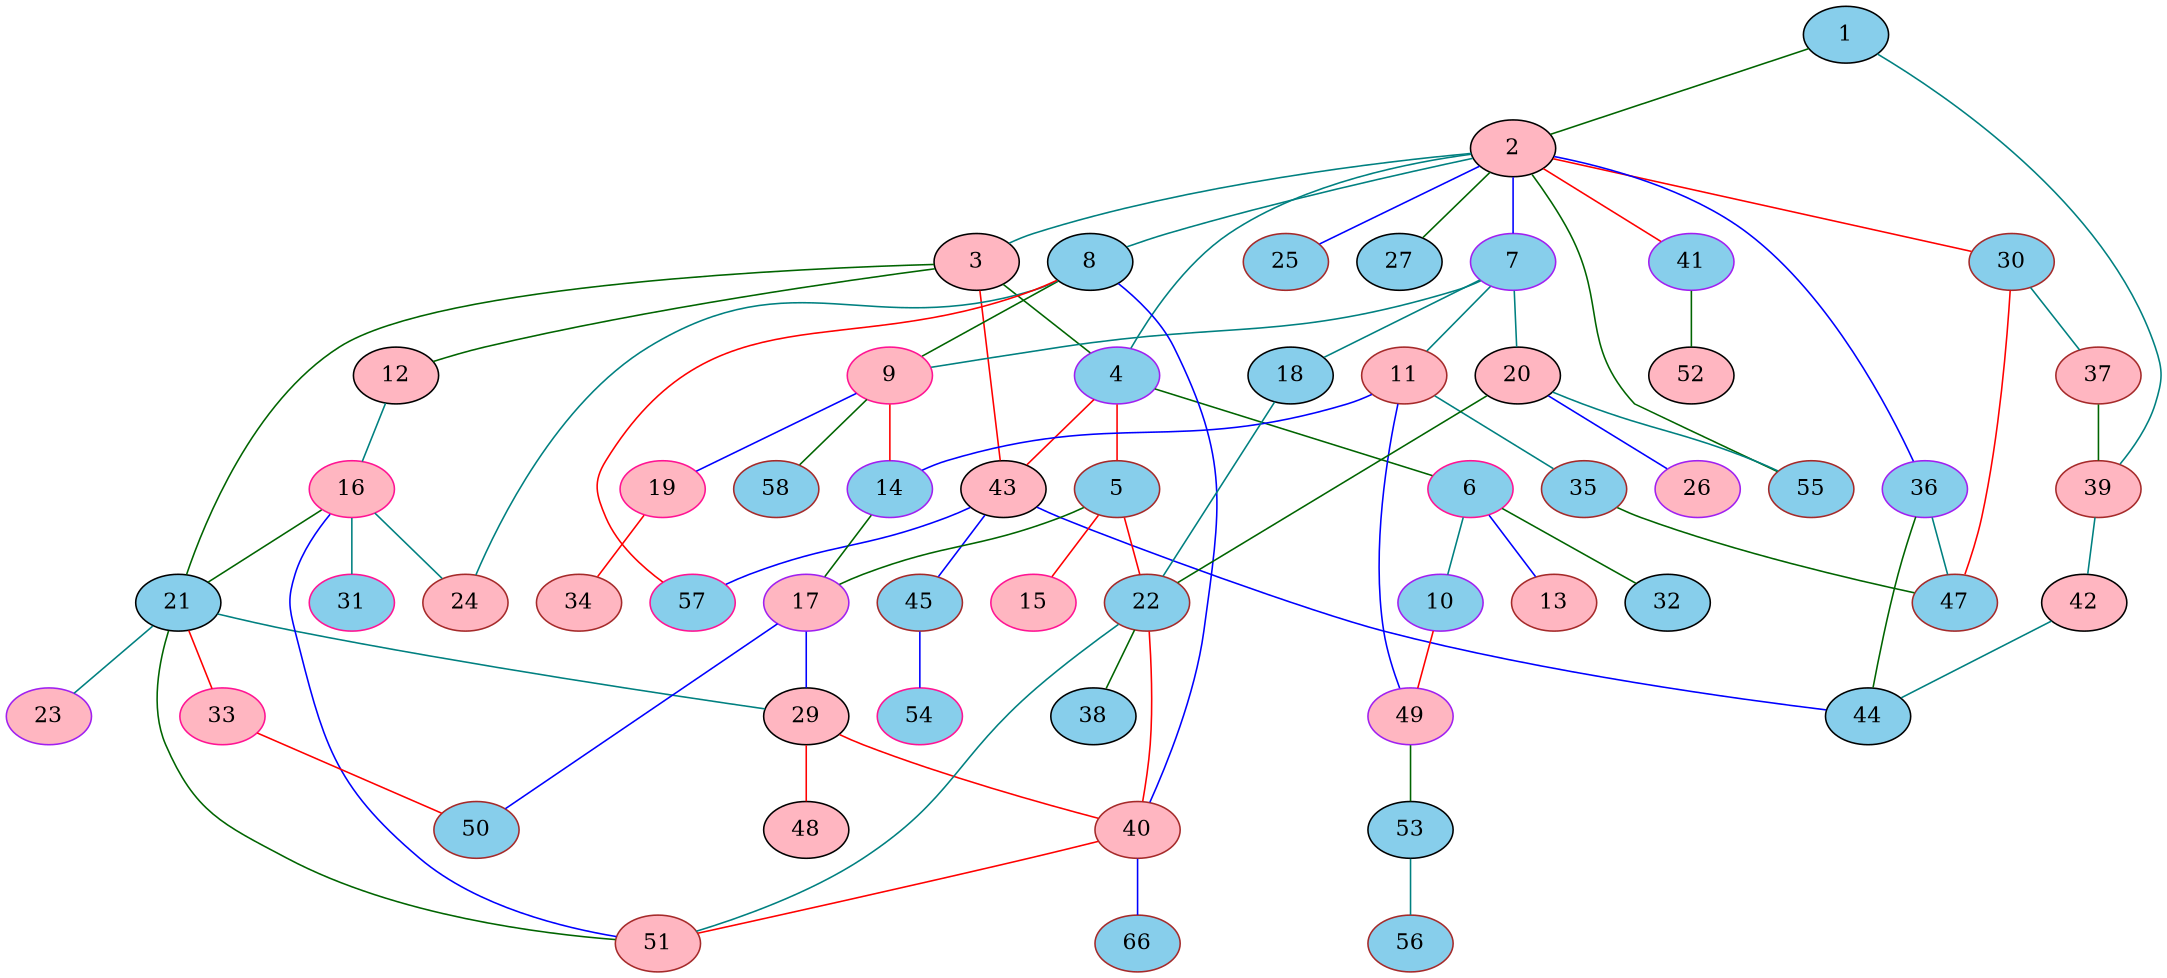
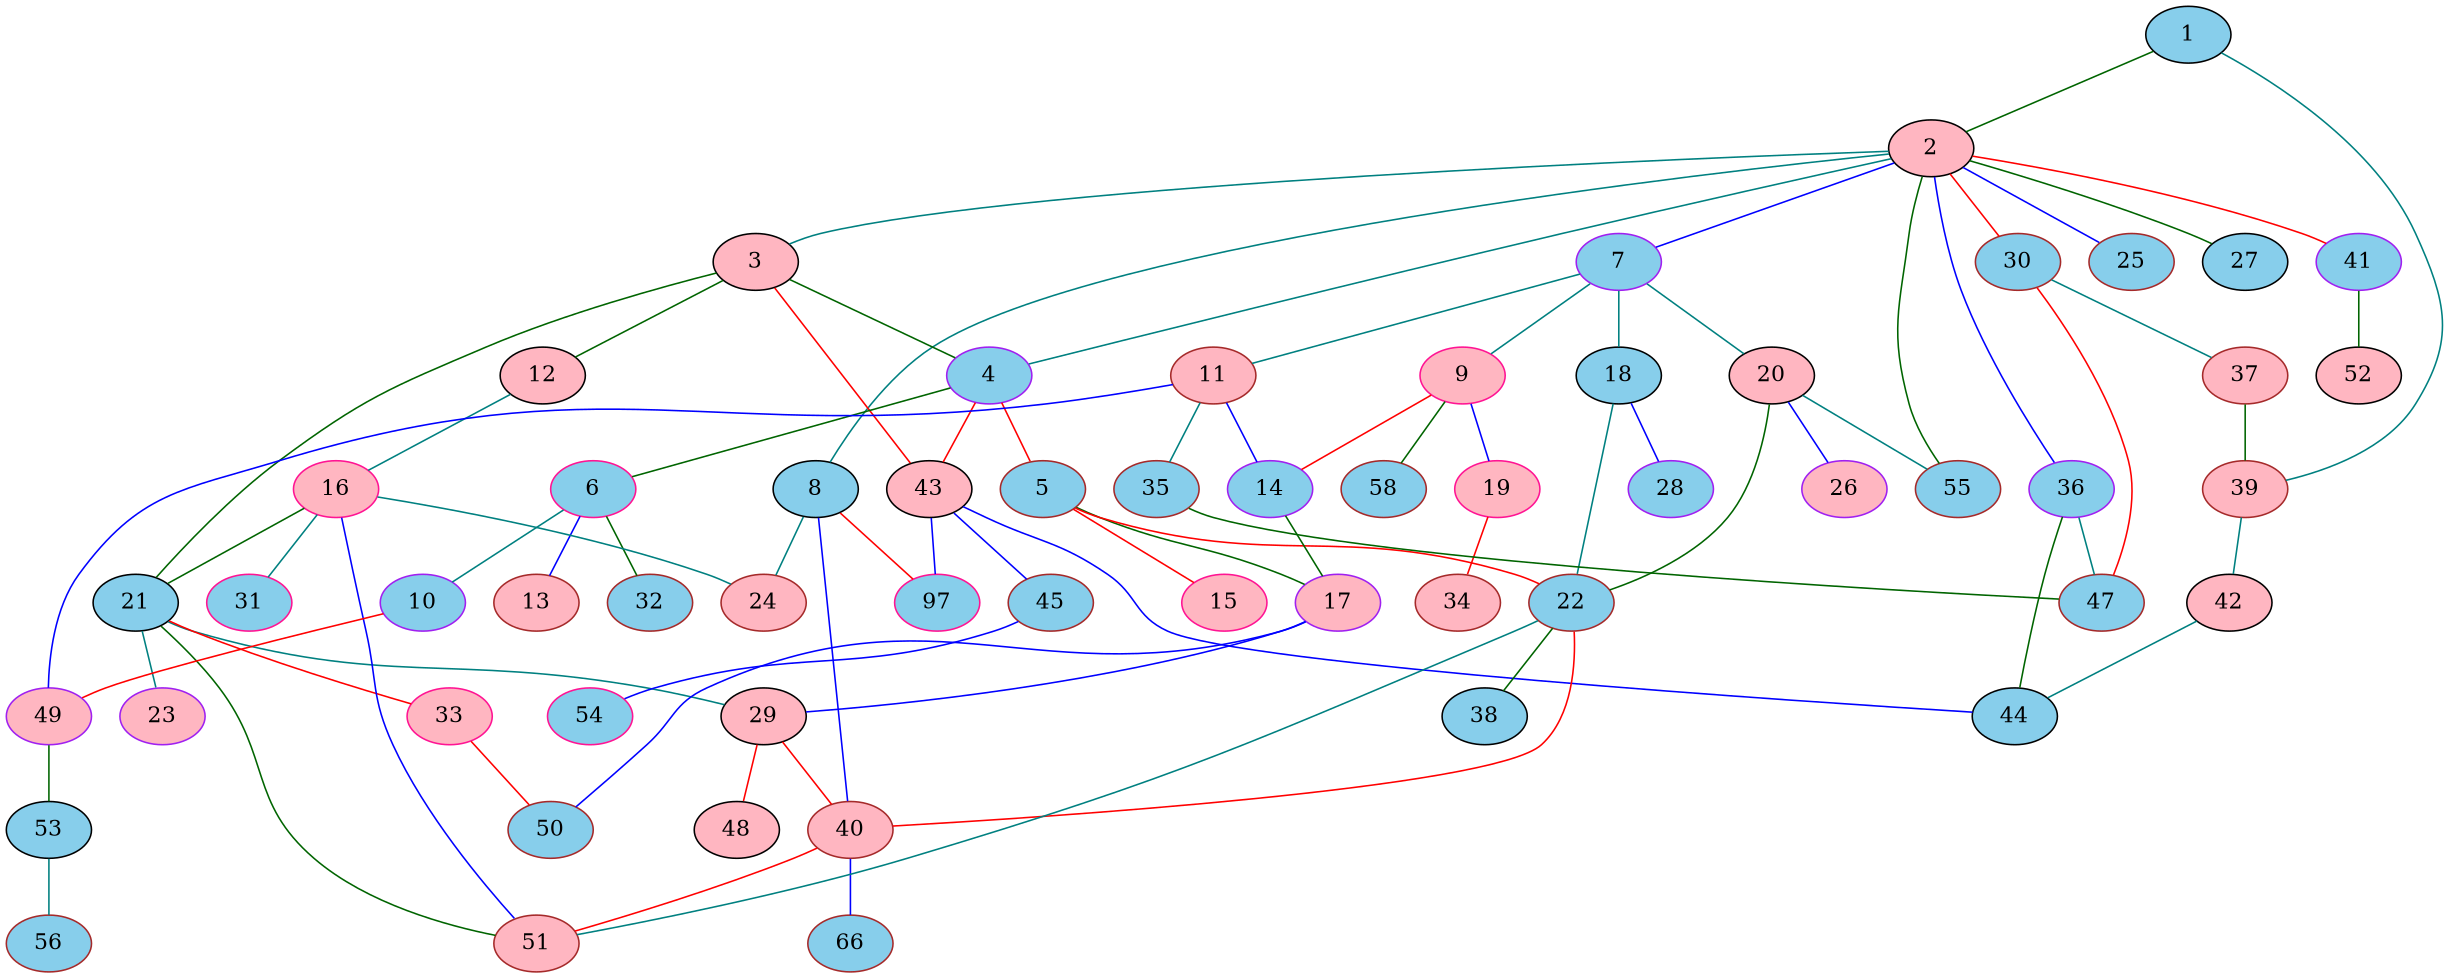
edge "8" -- "9": removed
node "28": added
node "57": label "57" -> "97"
node "32": color black -> brown
